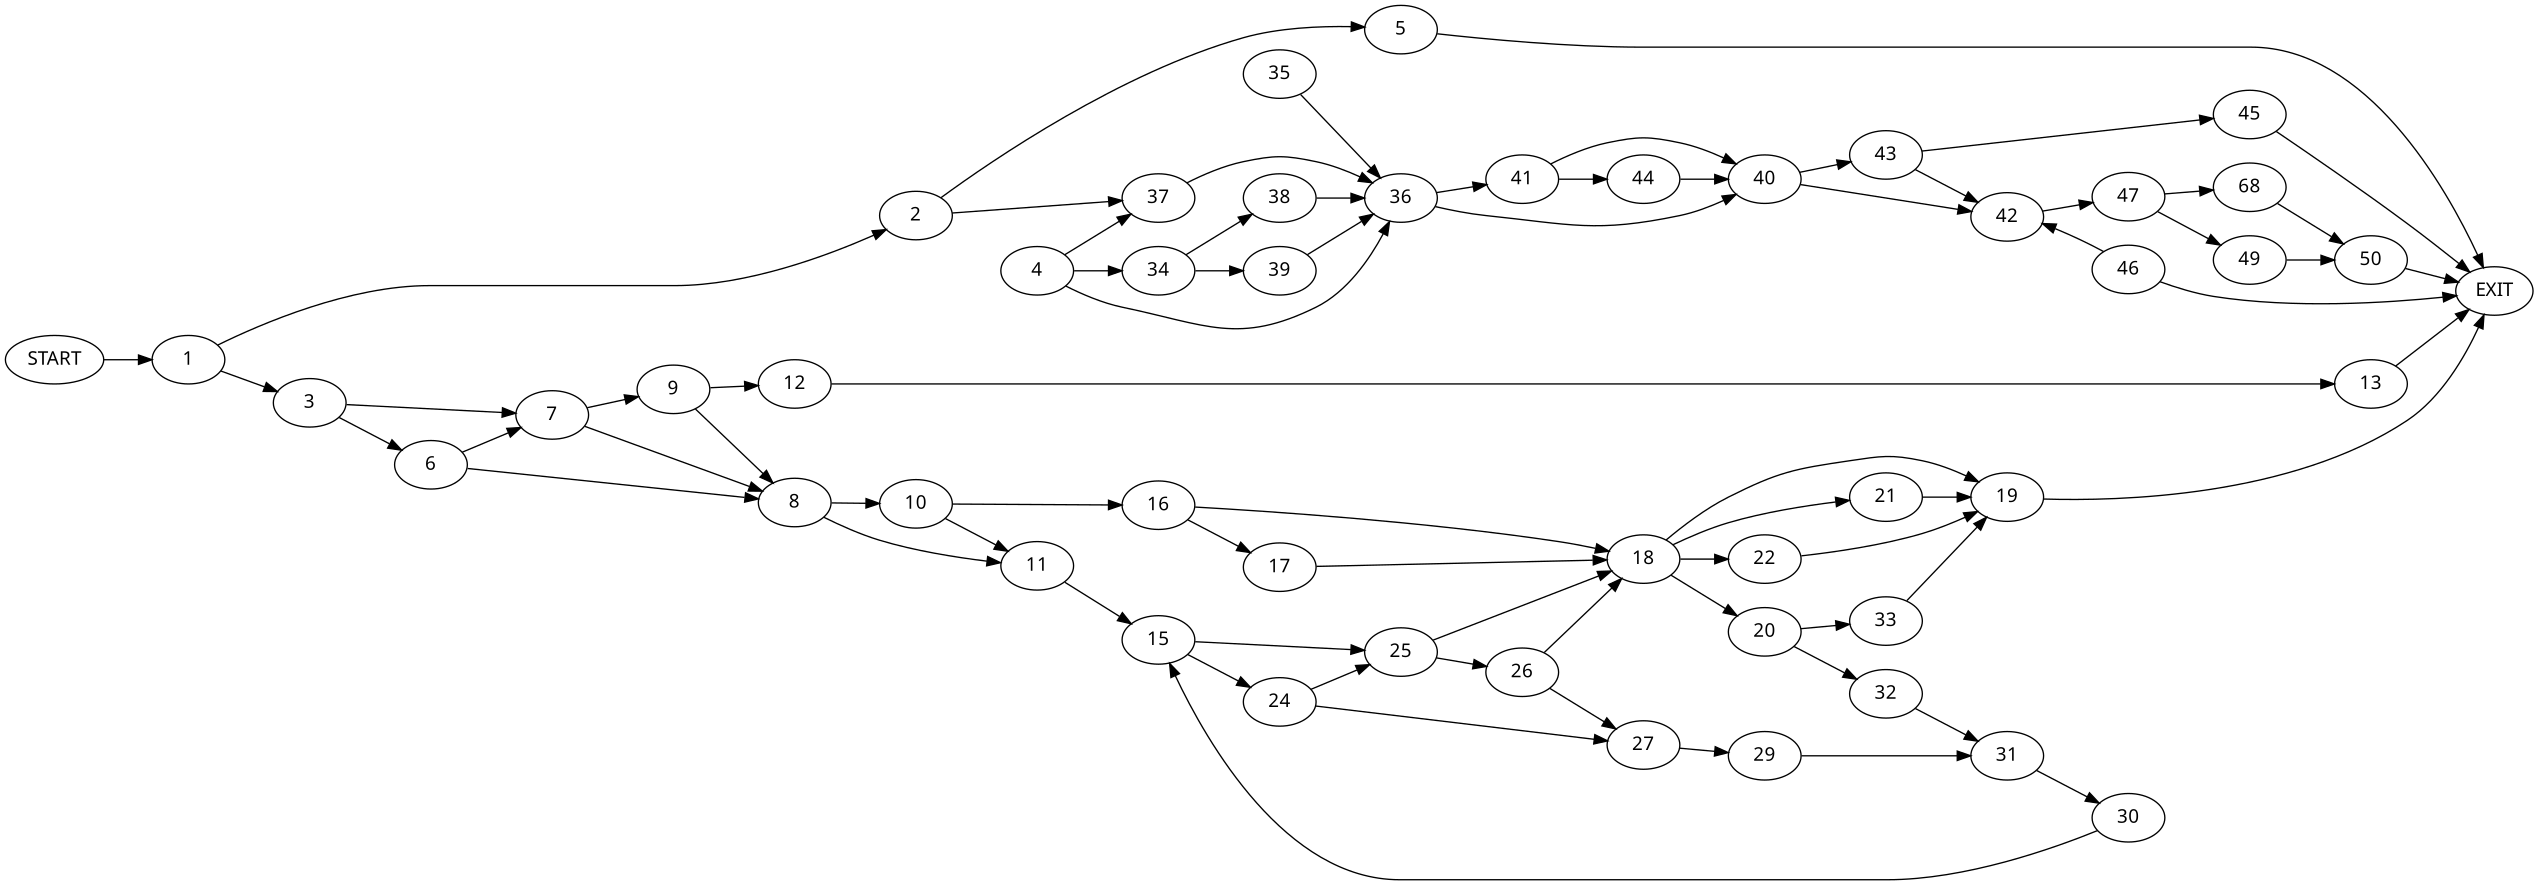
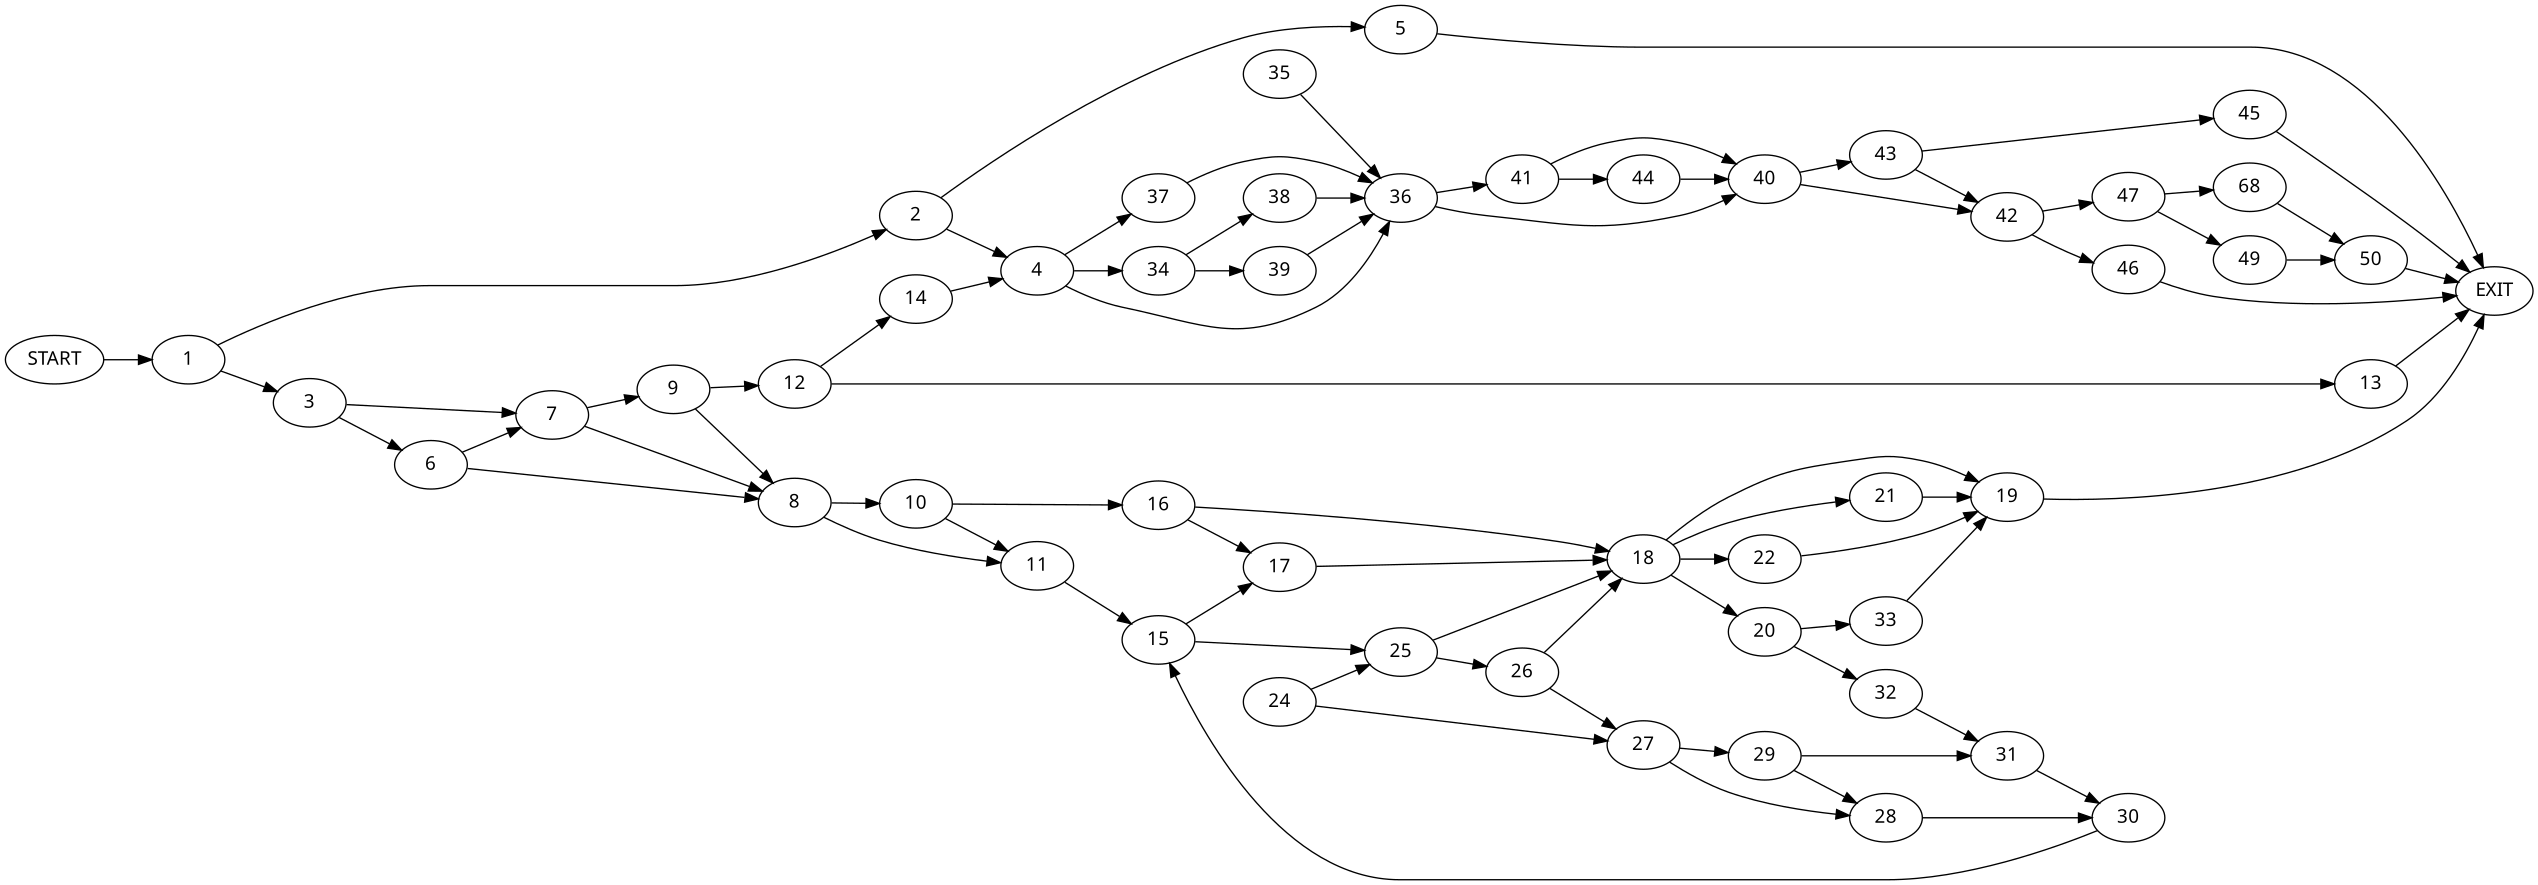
edge "2" -> "37": now "2" -> "4"
edge "46" -> "42": reversed
node "14": added
edge "15" -> "24": now "15" -> "17"
node "28": added
